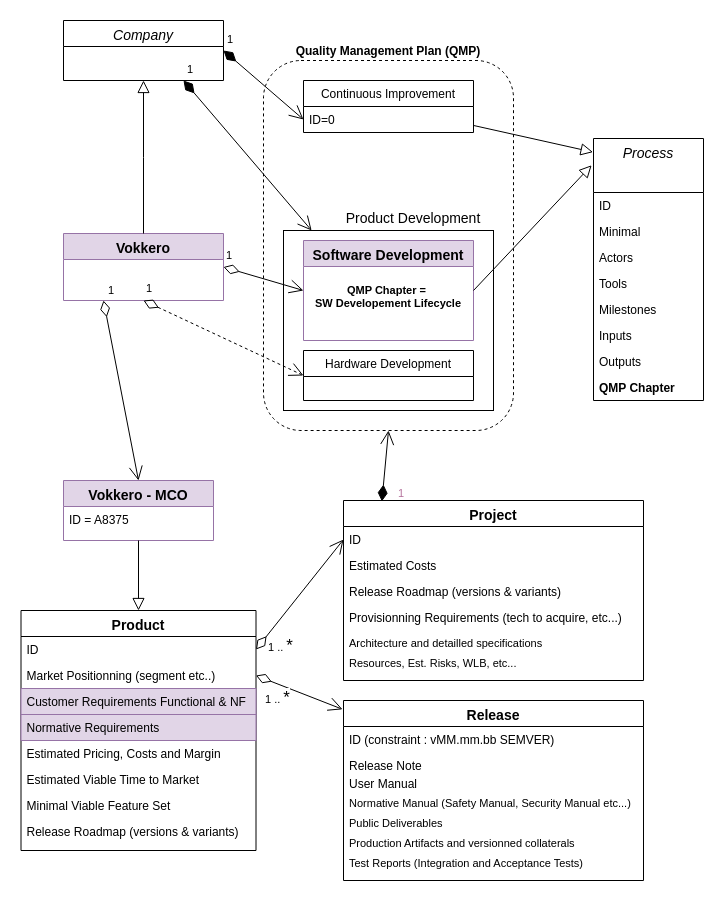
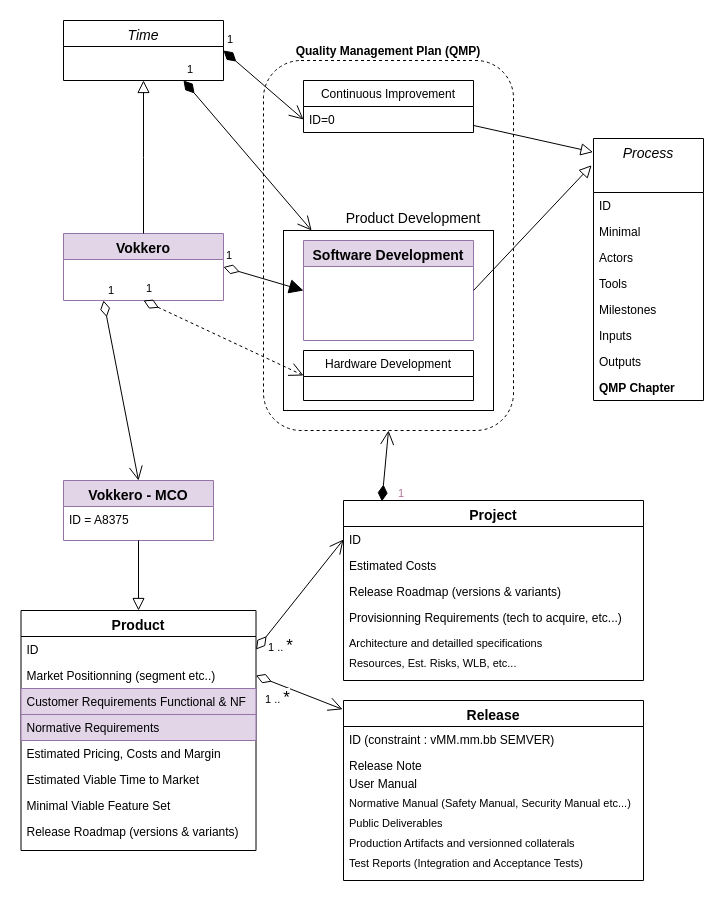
node "Company": label "Company" -> "Time"
edge "Vokkero" -- "Software Development": arrowhead open -> block
node "QMP Chapter = SW Developement Lifecycle": removed
